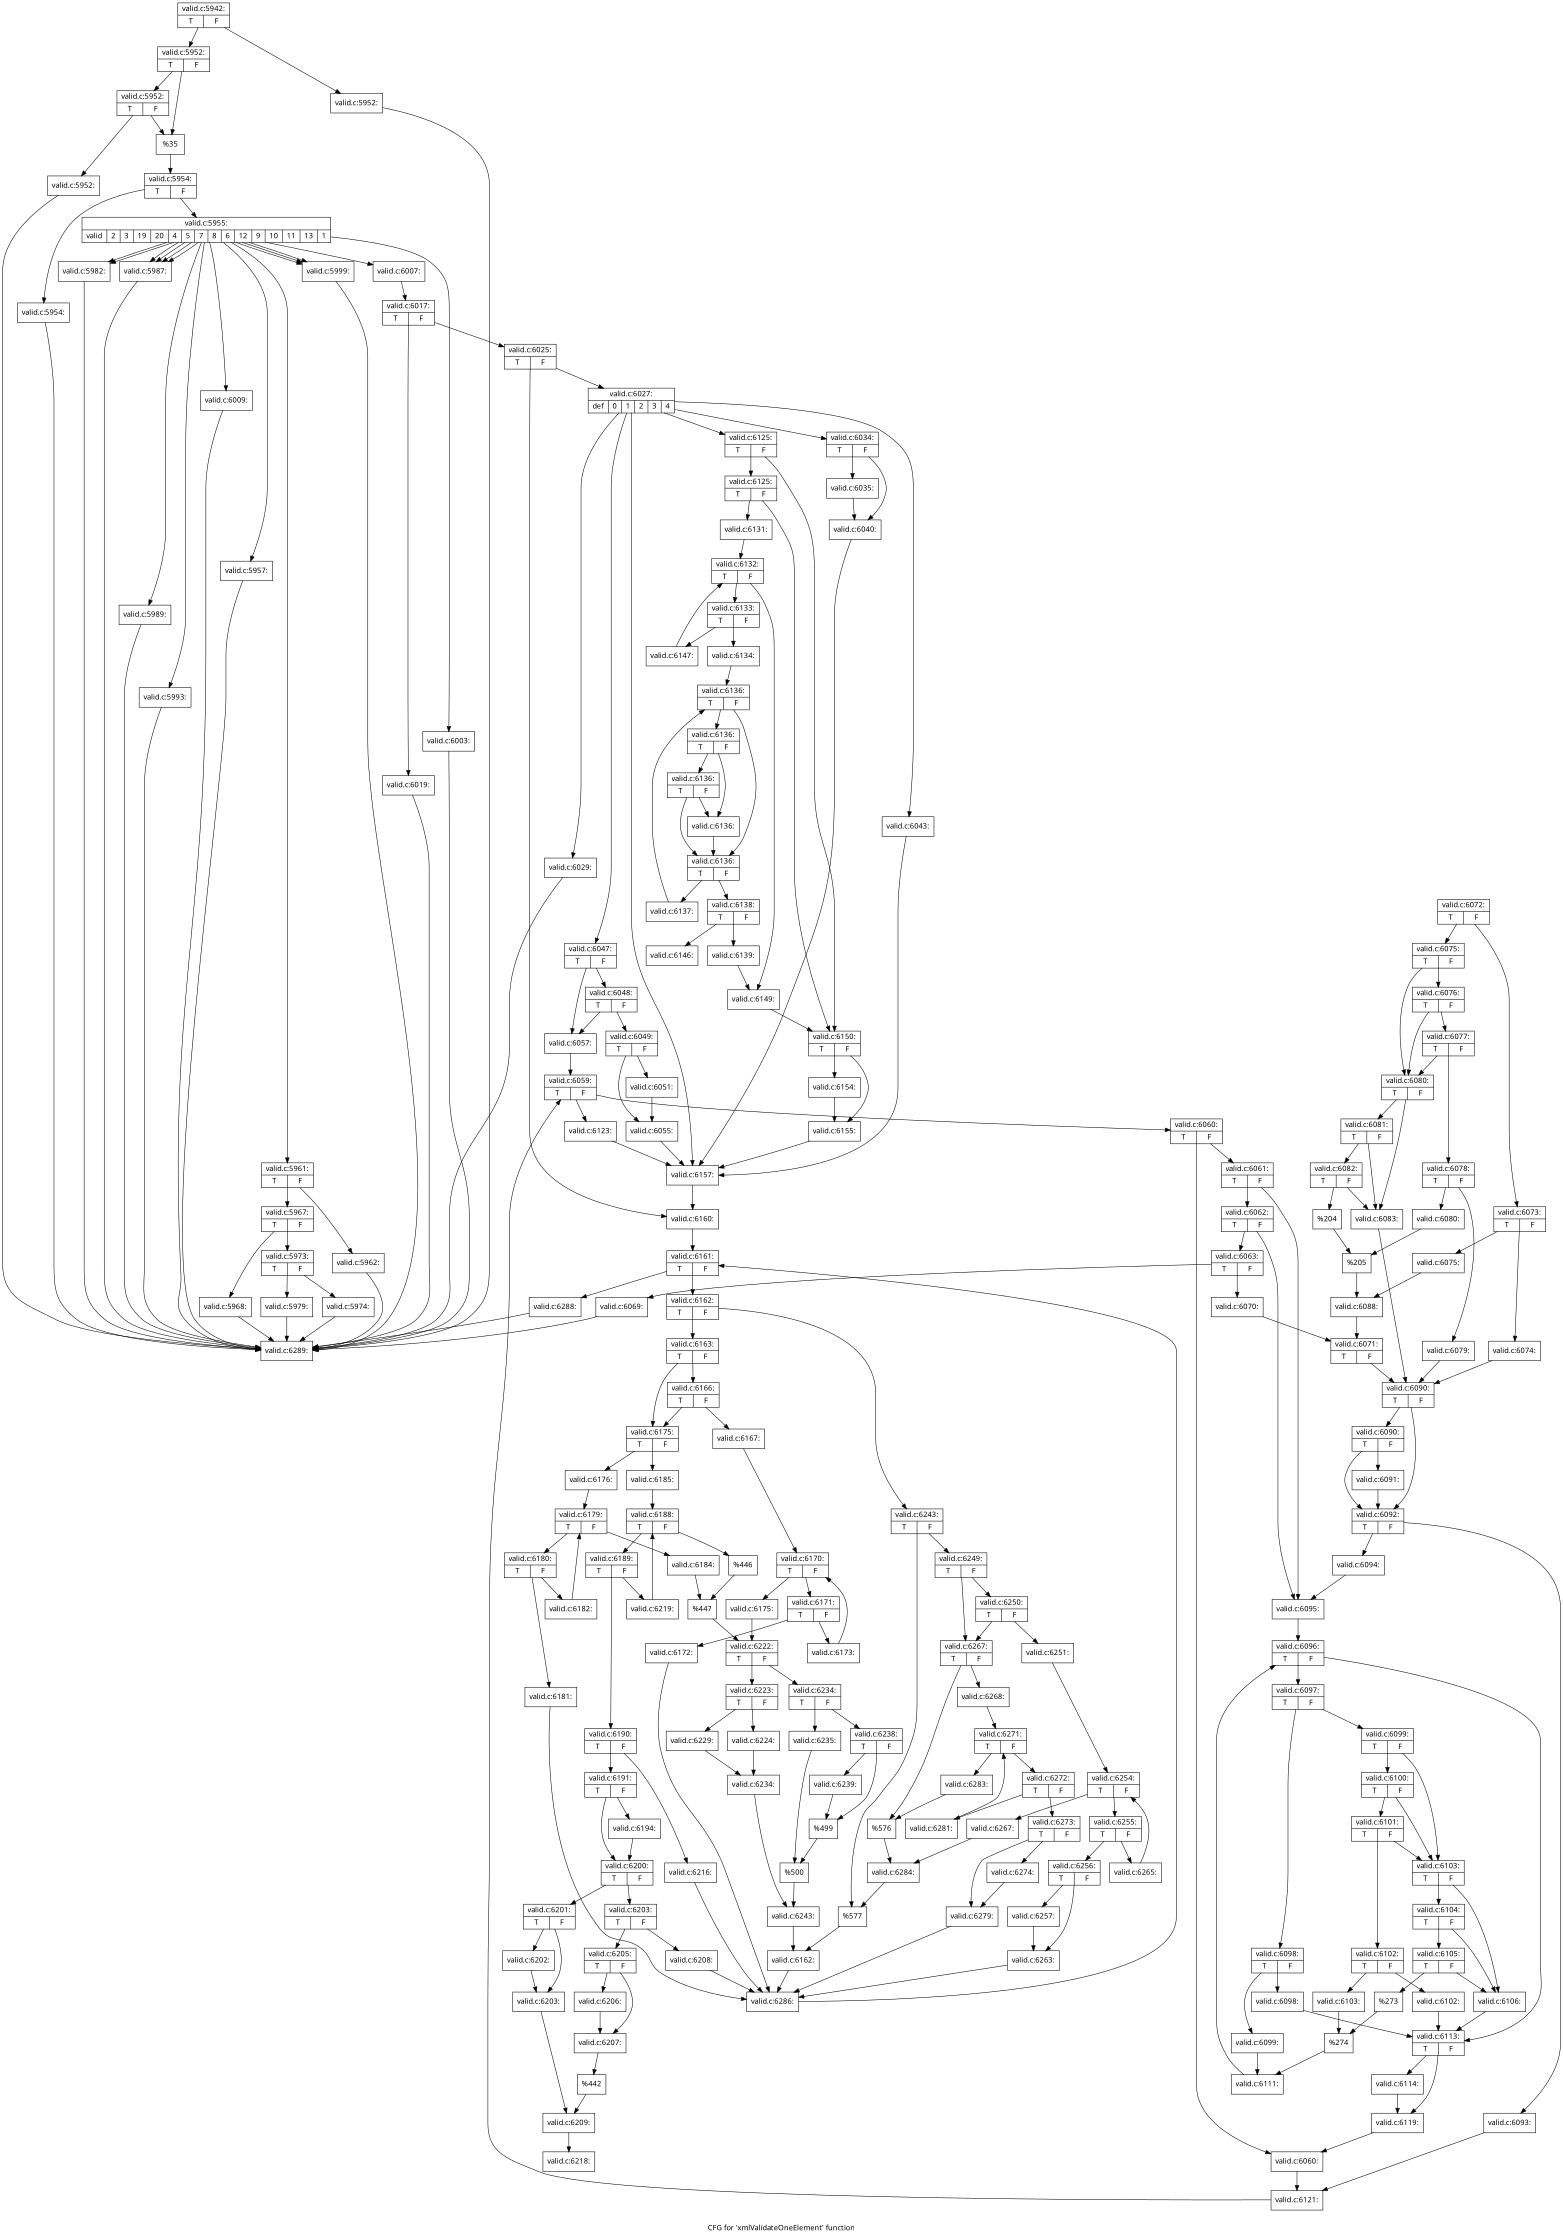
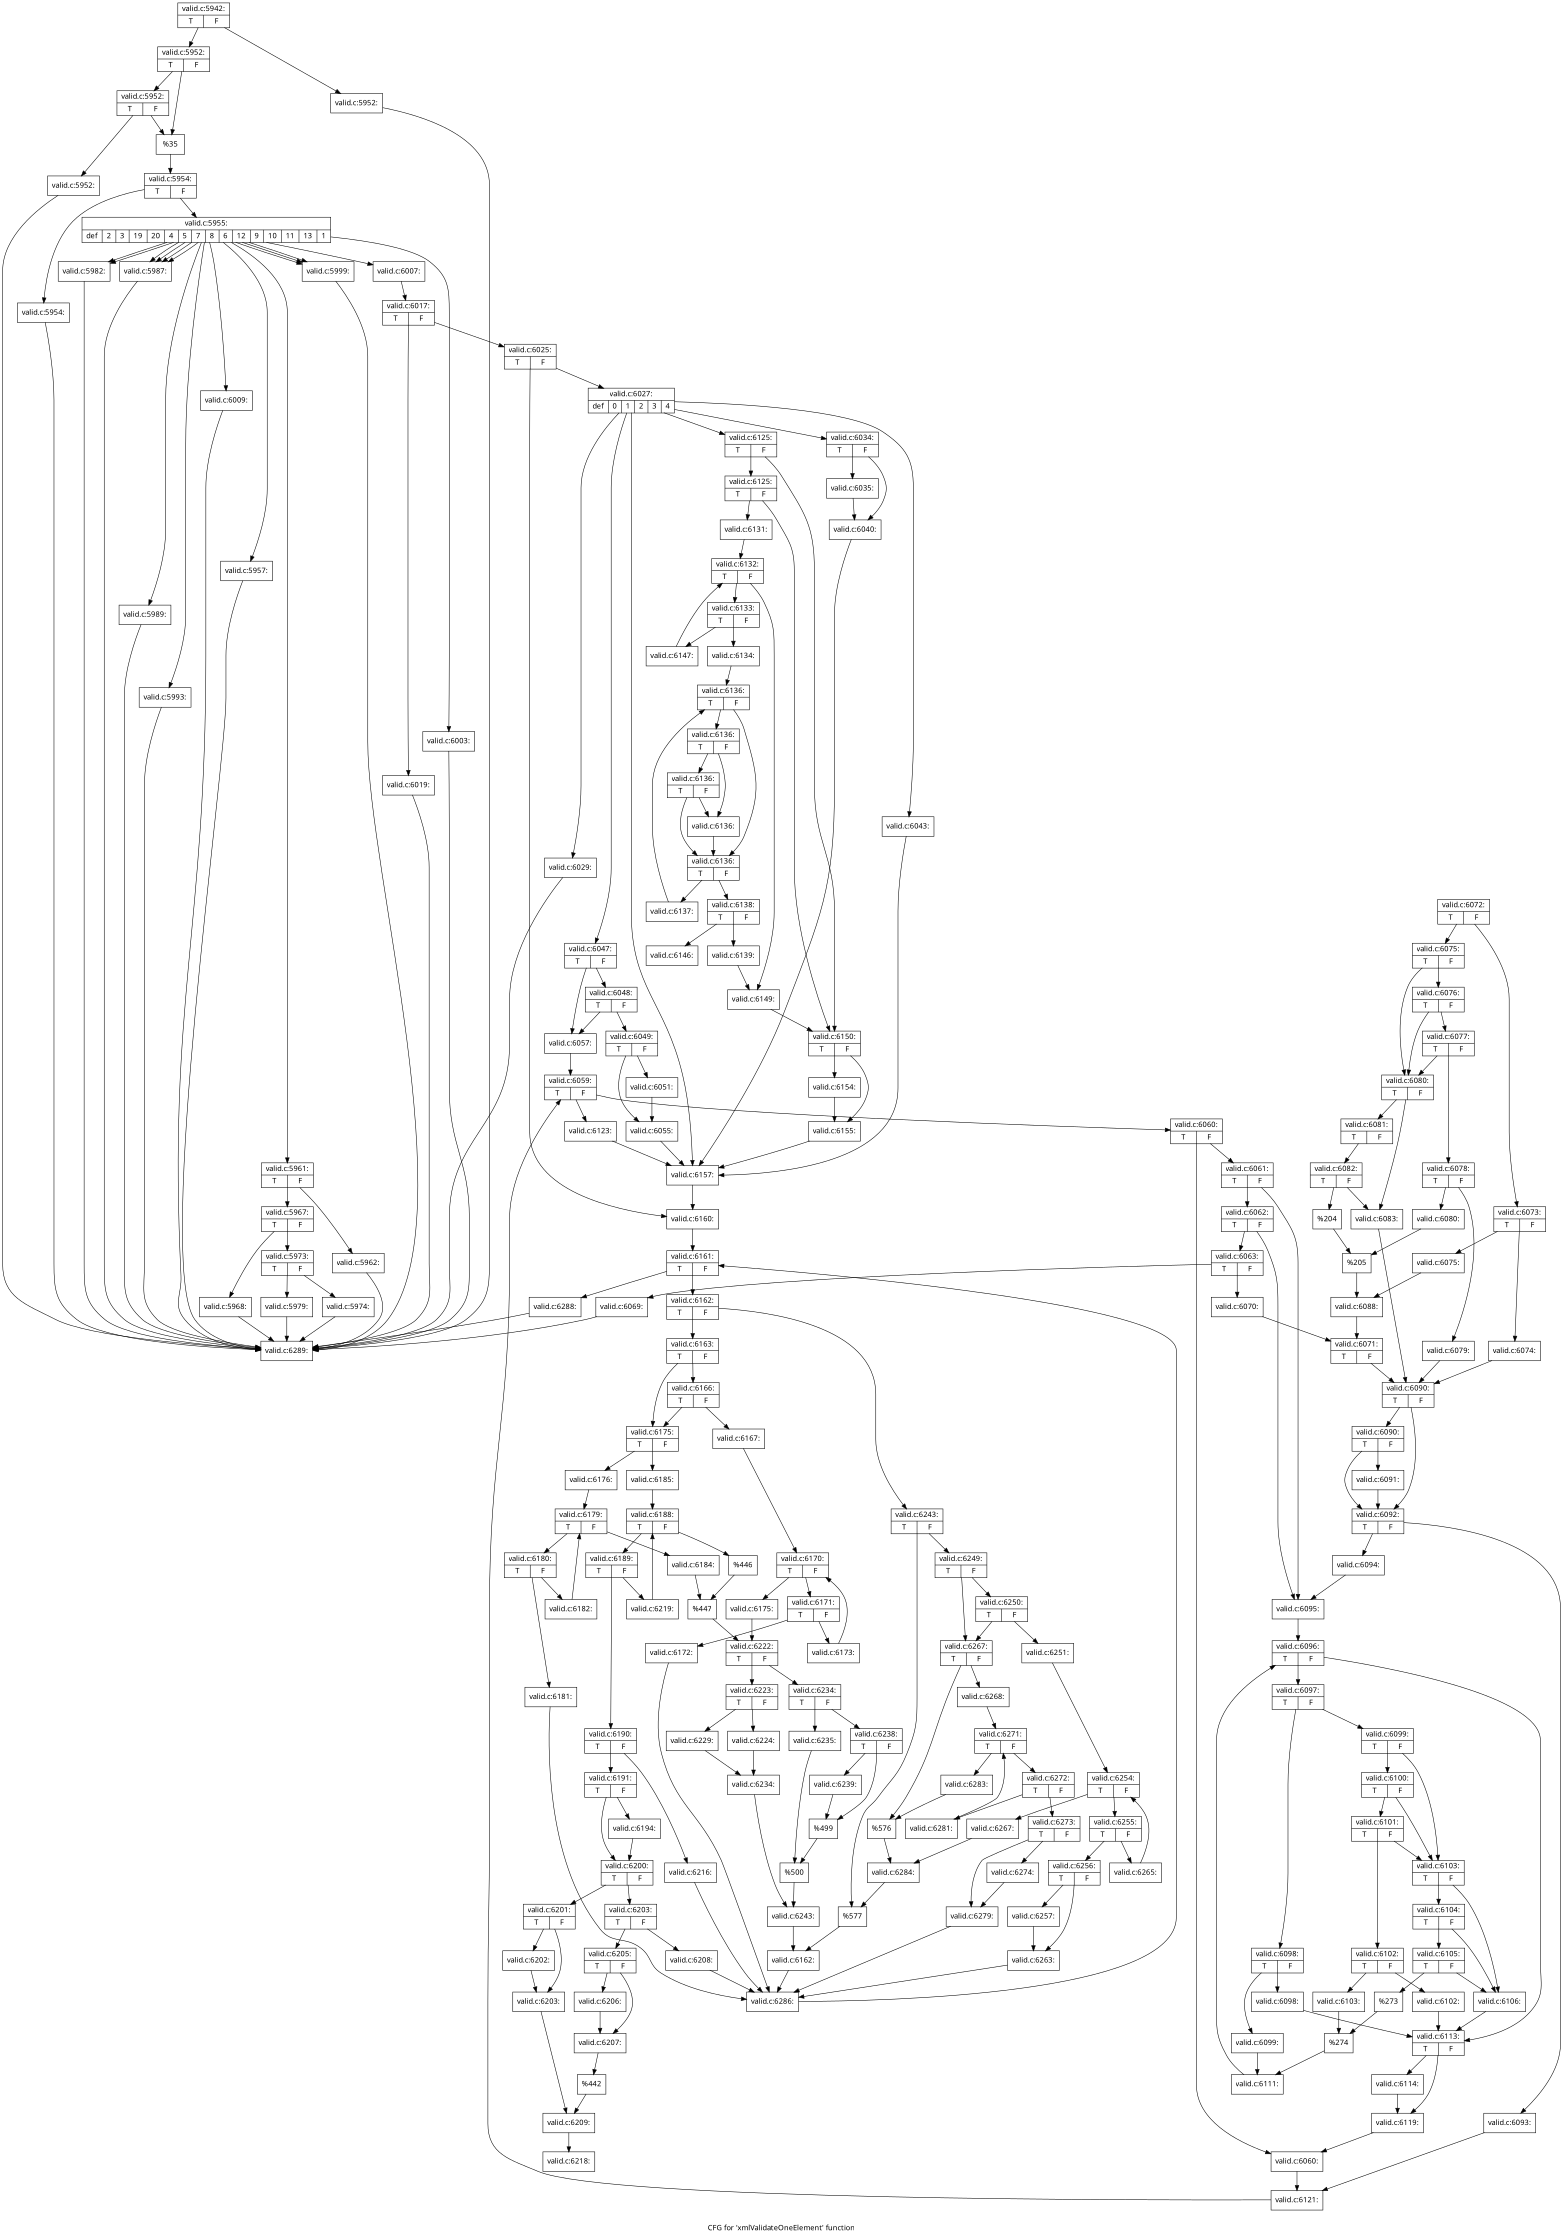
node "valid.c:5955:": text "valid" -> "def"
edge "valid.c:6081:" -> "valid.c:6083:": removed
